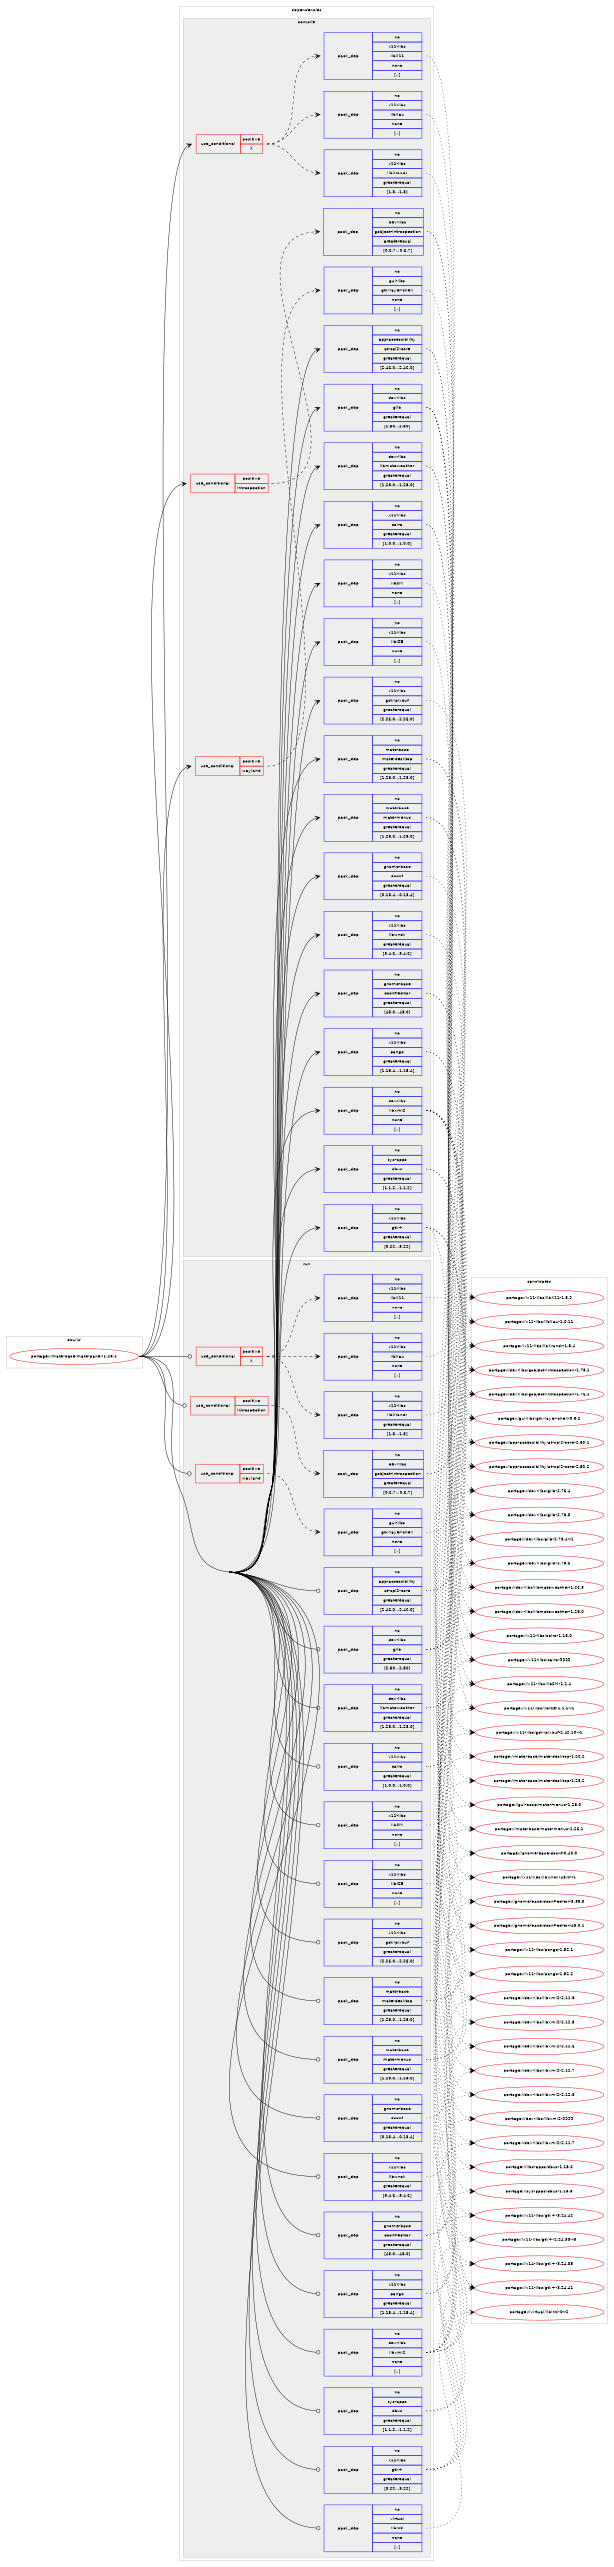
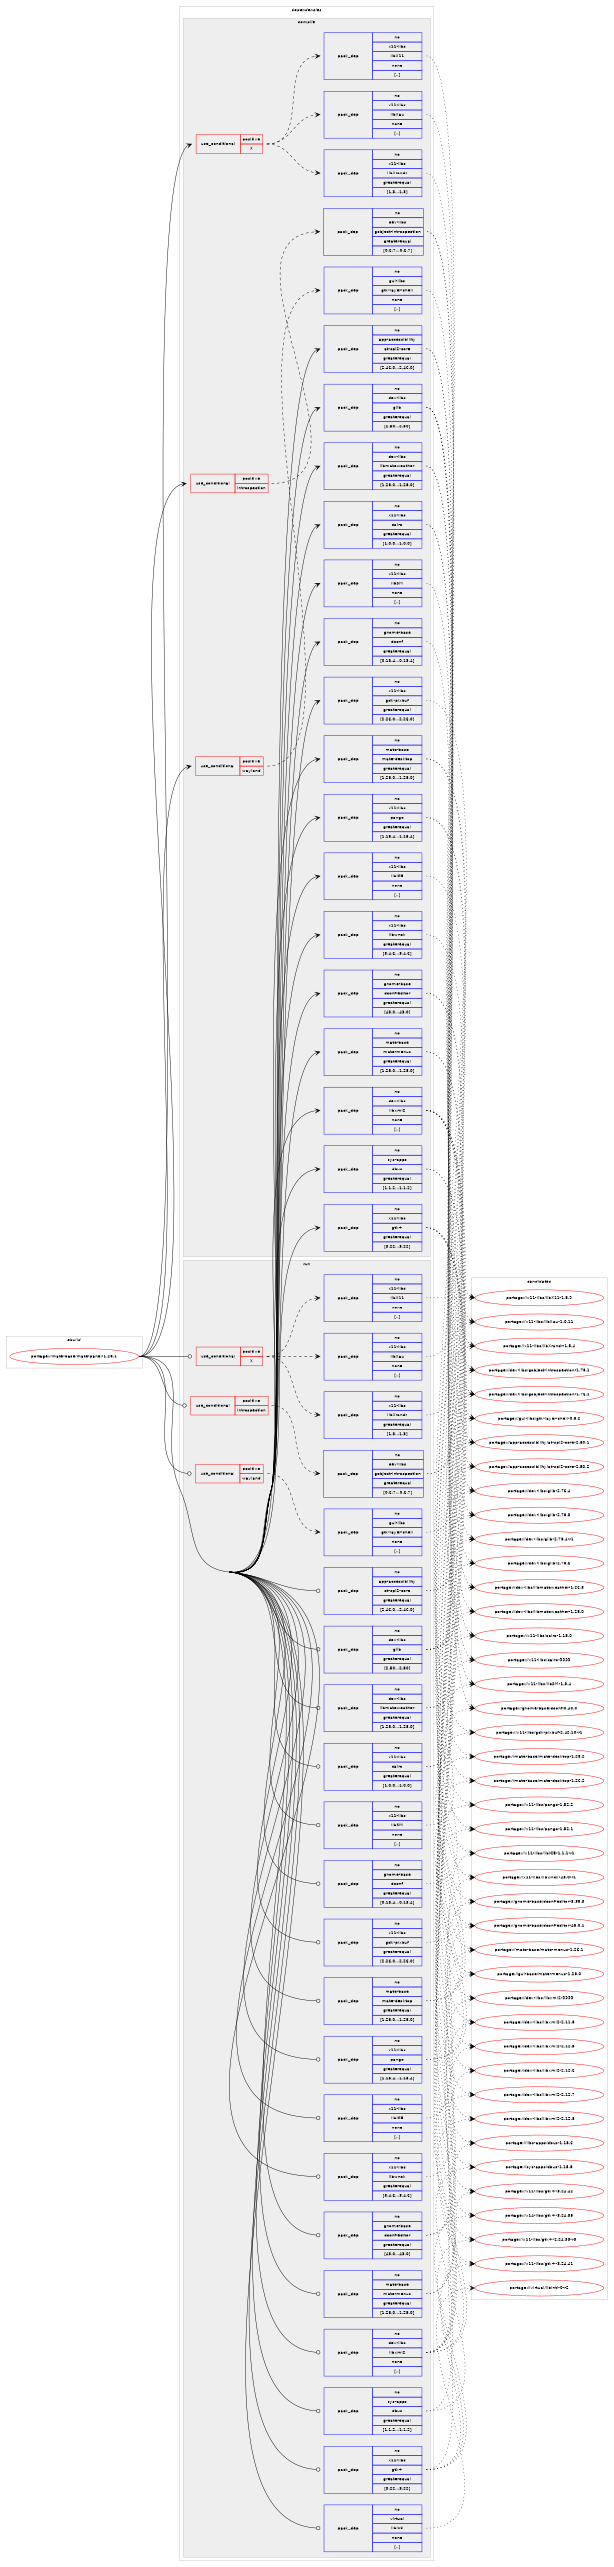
node "portage://x11-libs/libSM-1.2.4": label "portage://x11-libs/libSM-1.2.4" -> "portage://x11-libs/libSM-1.3.4"
node "portage://dev-libs/libxml2-2.11.7": removed
